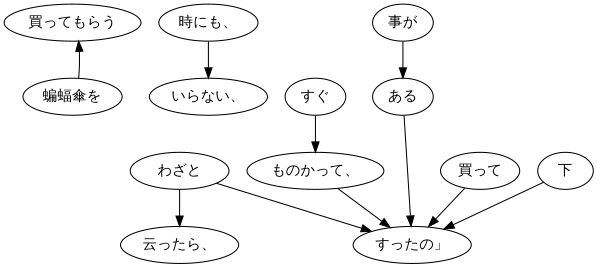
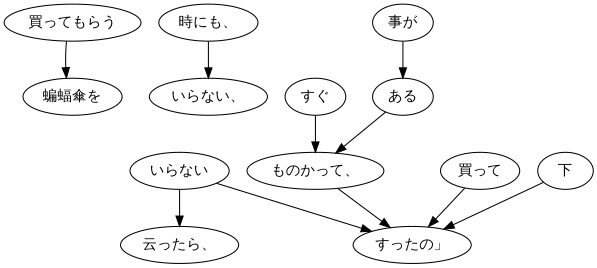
edge "蝙蝠傘を" -> "買ってもらう": reversed
edge "ある" -> "すったの」": now "ある" -> "ものかって、"
node "わざと": label "わざと" -> "いらない"
